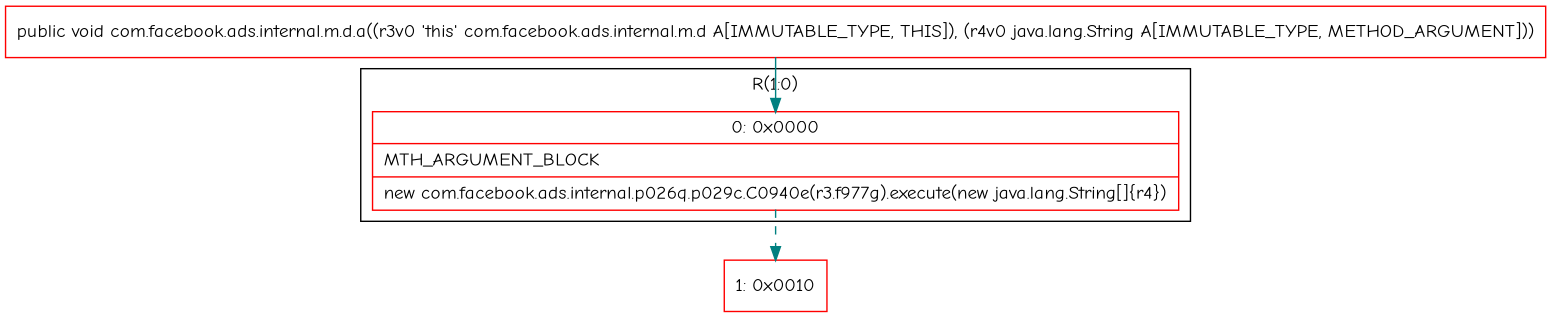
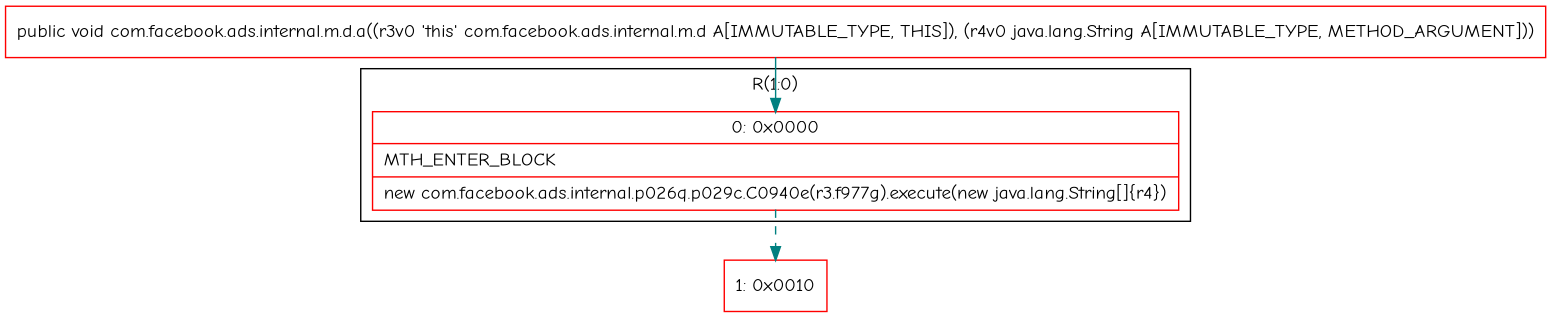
node "0: 0x0000": text "MTH_ARGUMENT_BLOCK" -> "MTH_ENTER_BLOCK"
